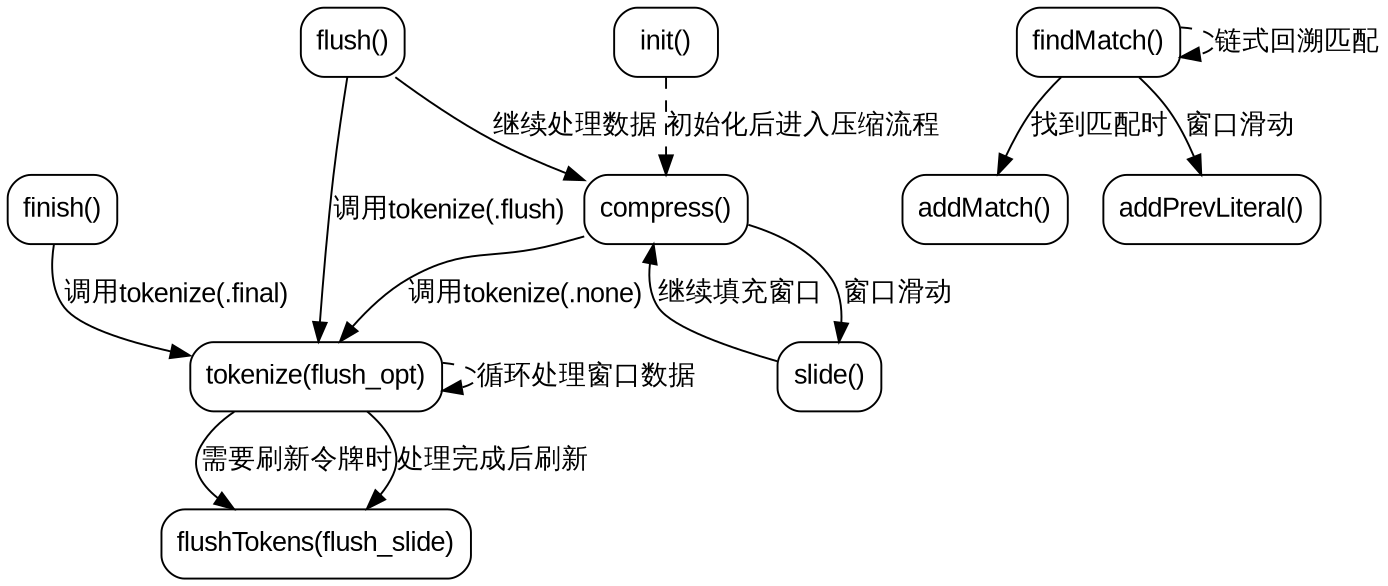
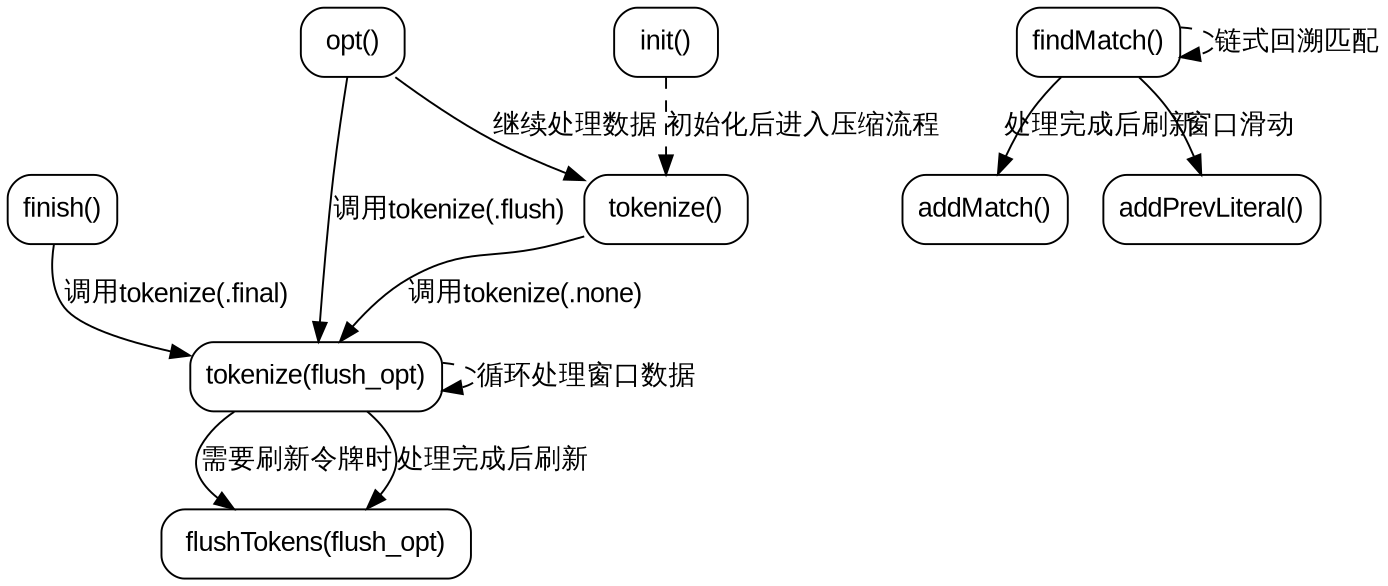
node "flush()": label "flush()" -> "opt()"
edge "findMatch()" -> "addMatch()": label "找到匹配时" -> "处理完成后刷新"
node "compress()": label "compress()" -> "tokenize()"
node "slide()": removed
node "flushTokens(flush_slide)": label "flushTokens(flush_slide)" -> "flushTokens(flush_opt)"
